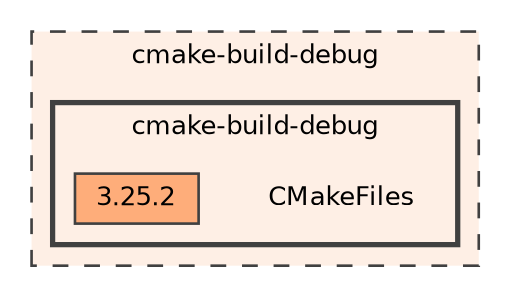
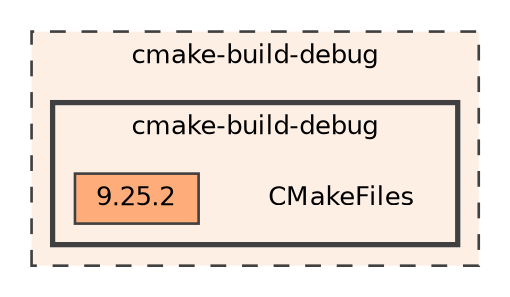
node "3.25.2": label "3.25.2" -> "9.25.2"
